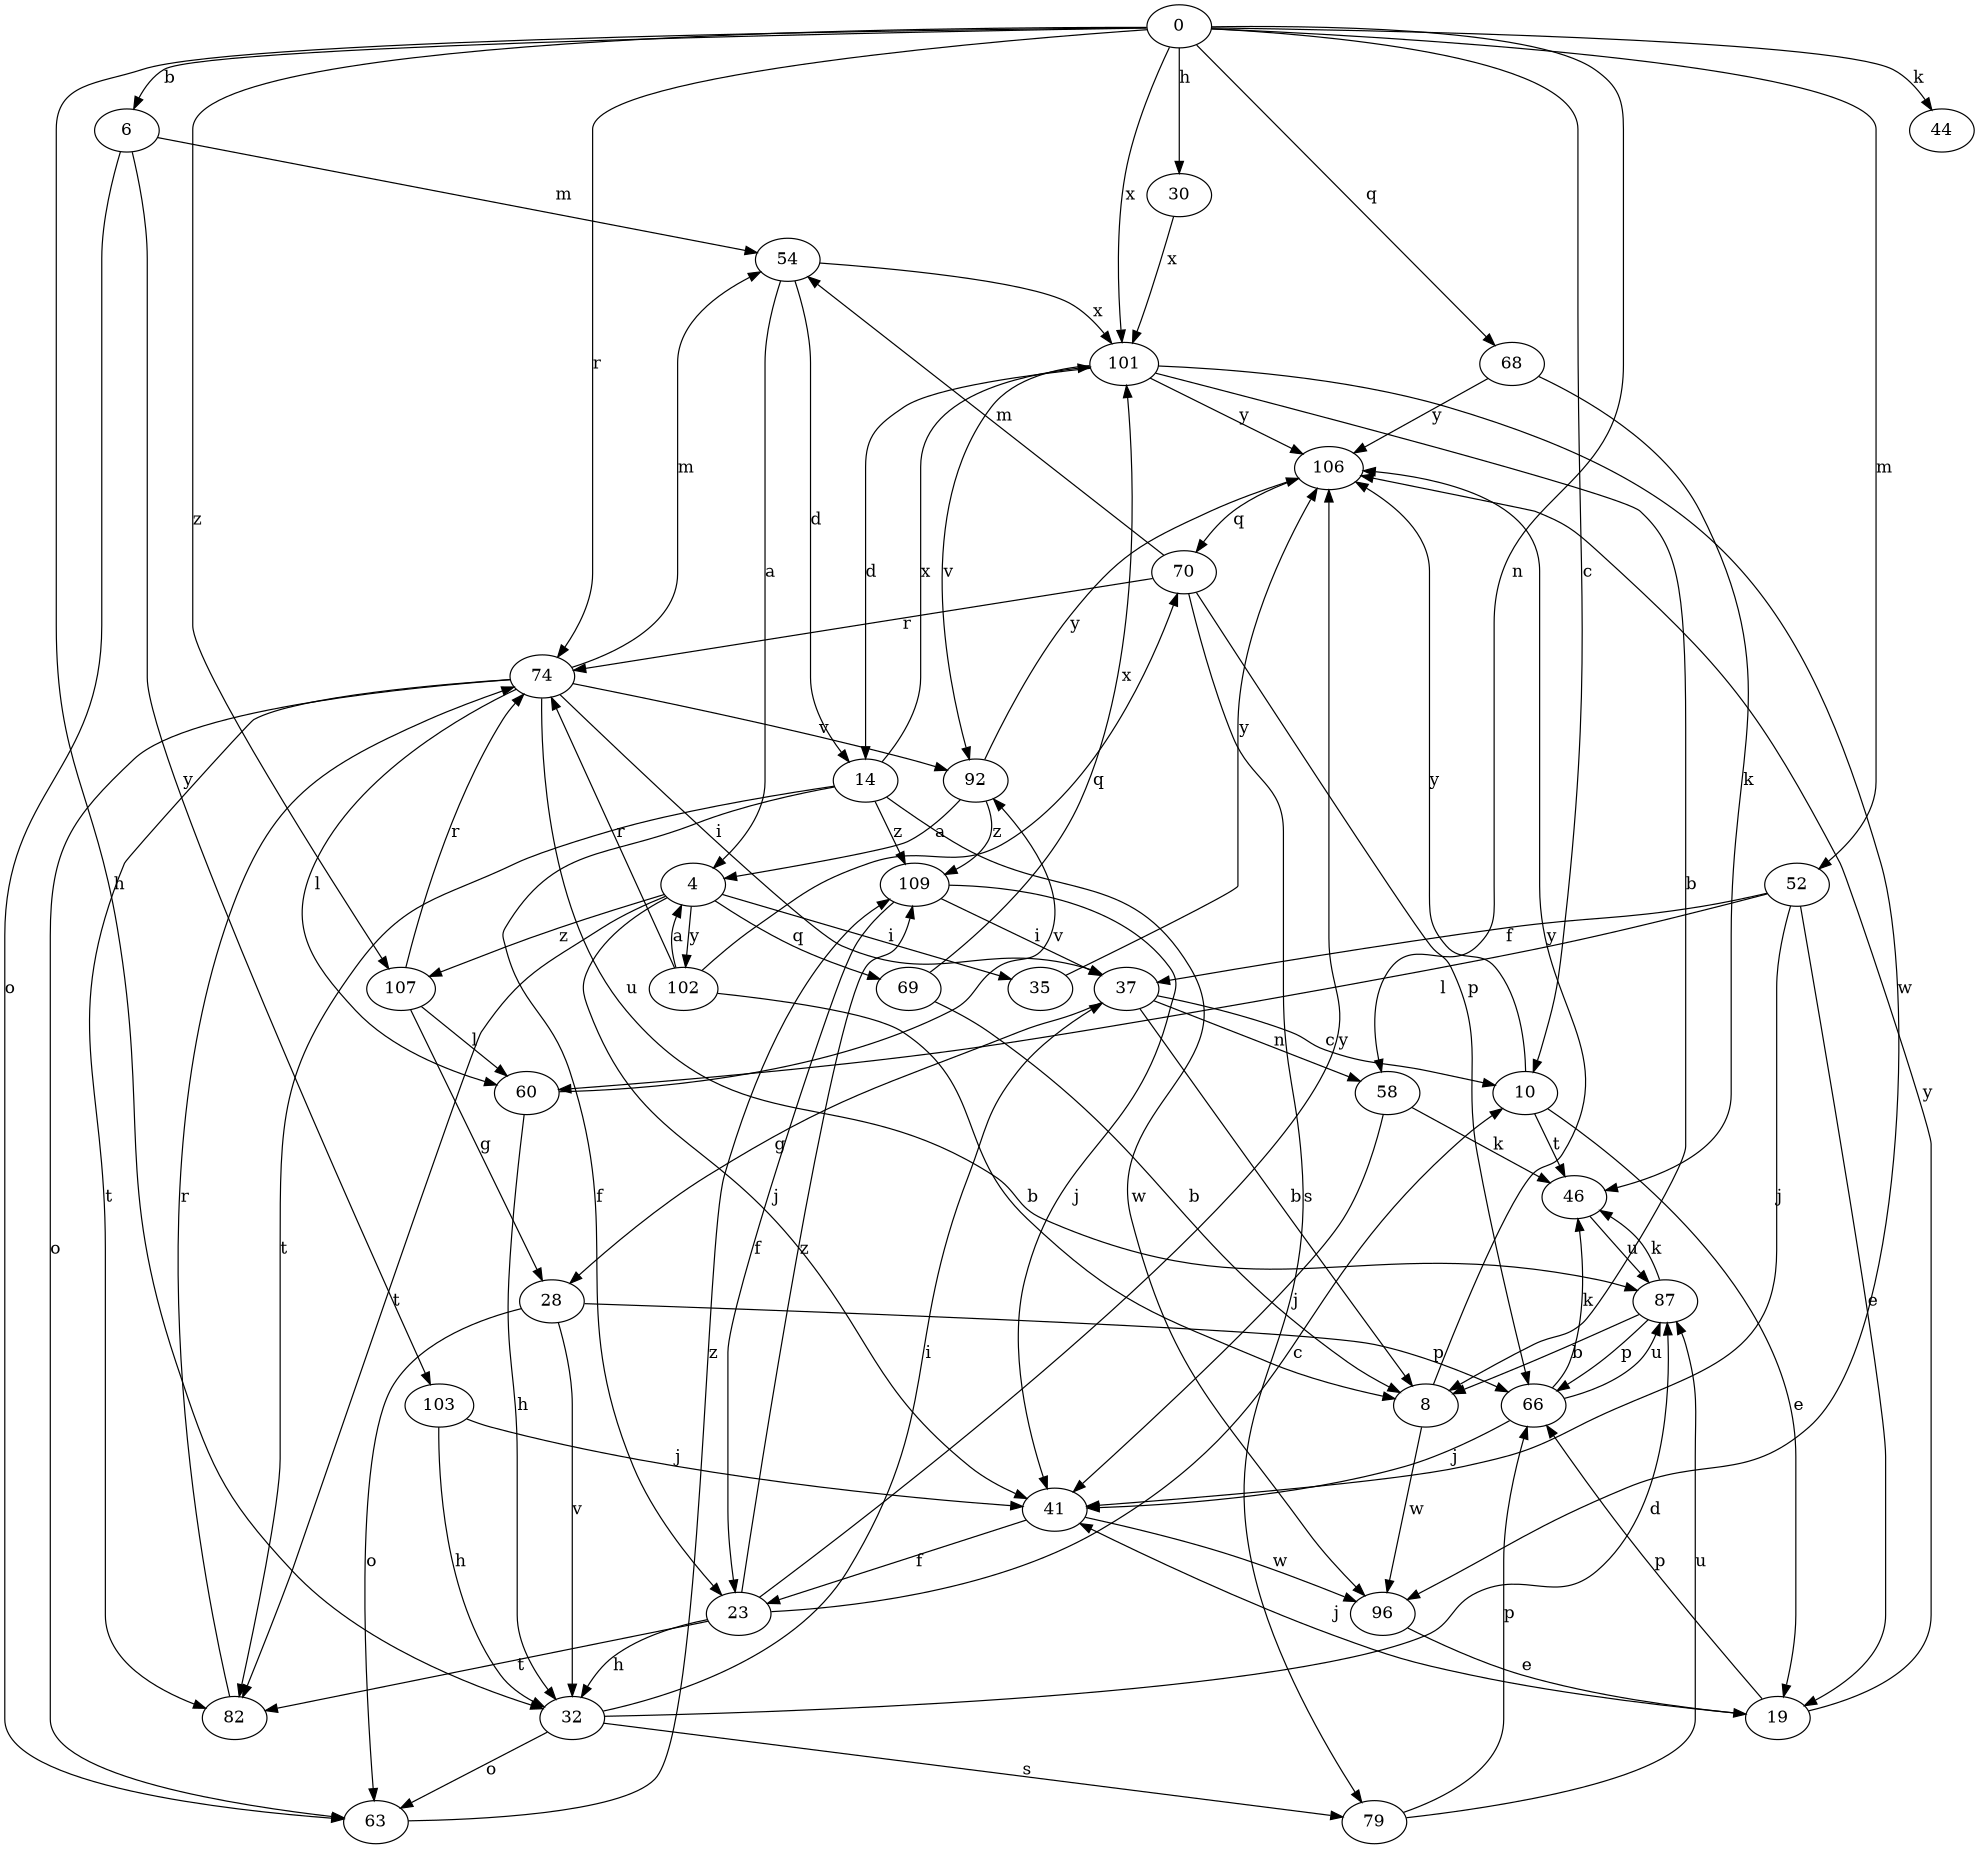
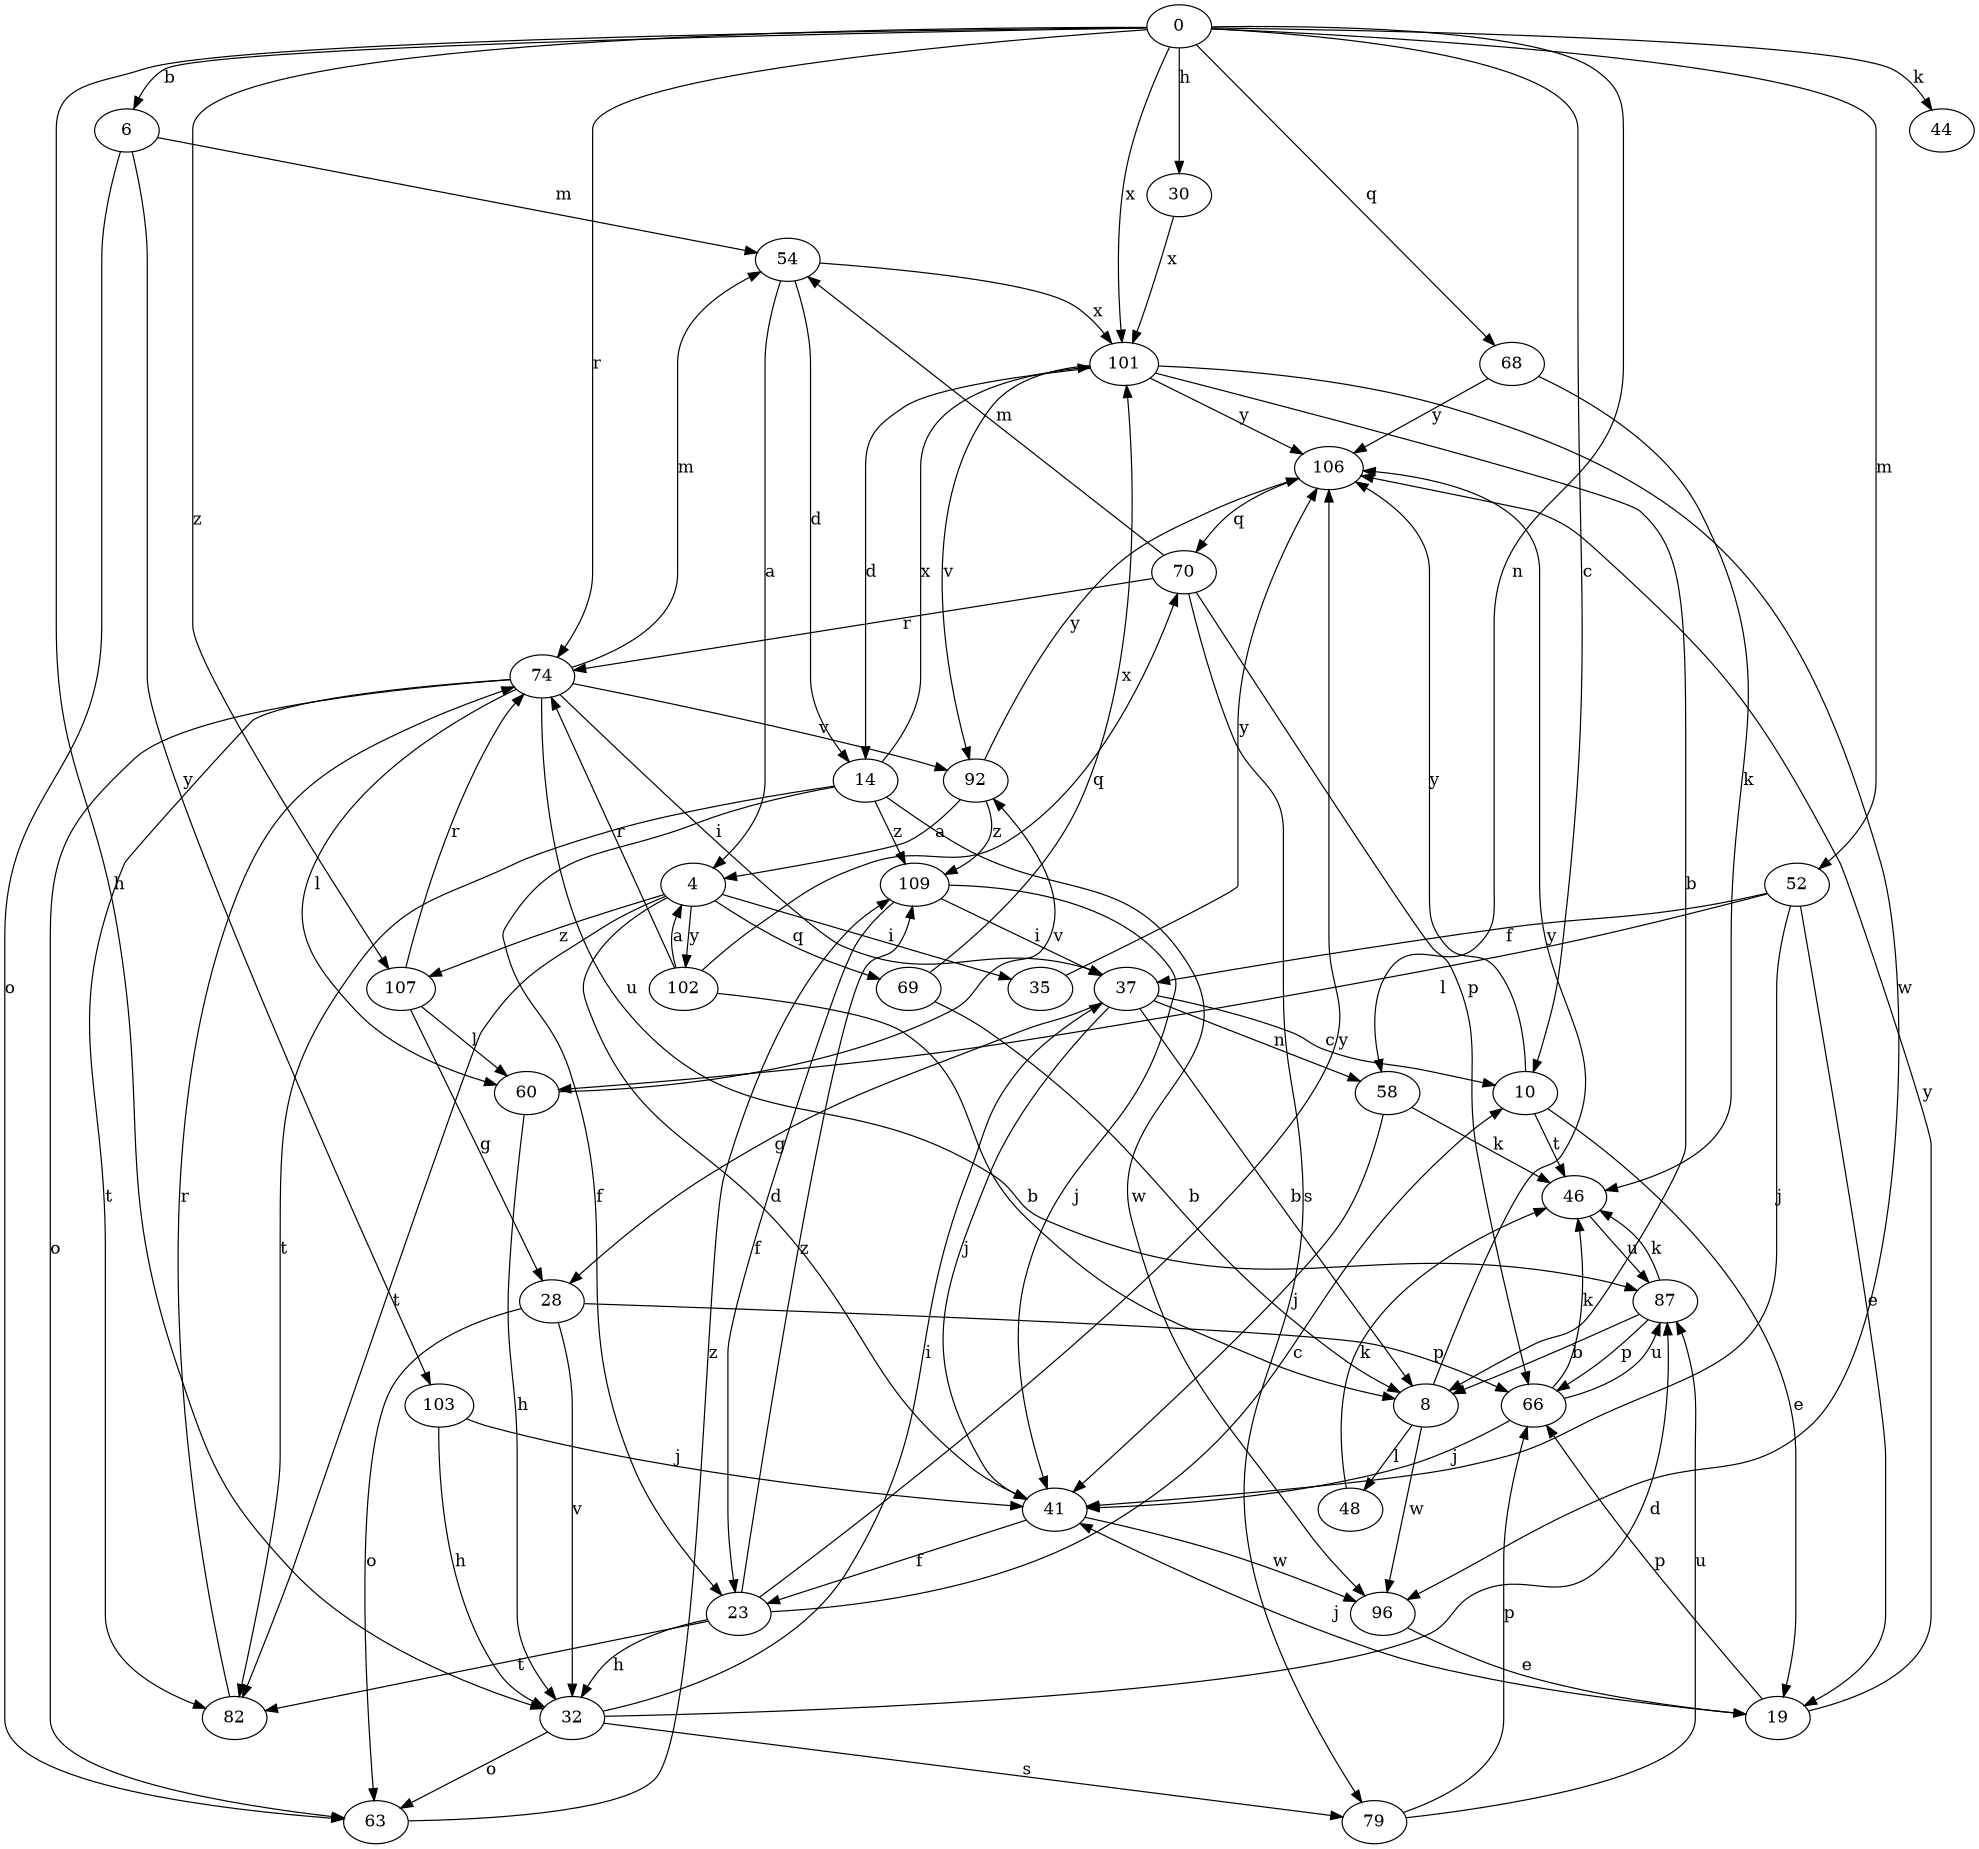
edge "4" -> "41": label "j" -> "d"
edge "37" -> "41": added, label "j"
node "48": added
